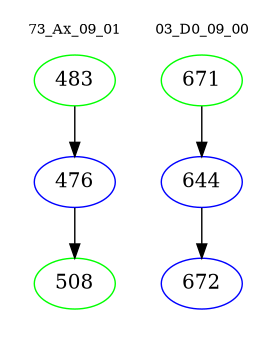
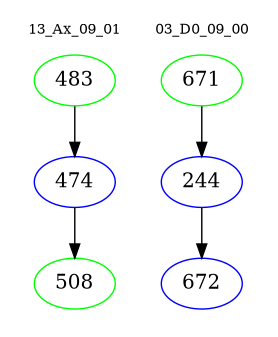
cluster "73_Ax_09_01": label "73_Ax_09_01" -> "13_Ax_09_01"
node "476": label "476" -> "474"
node "644": label "644" -> "244"
